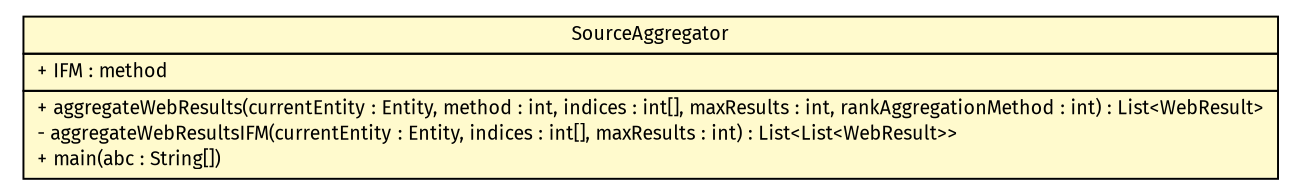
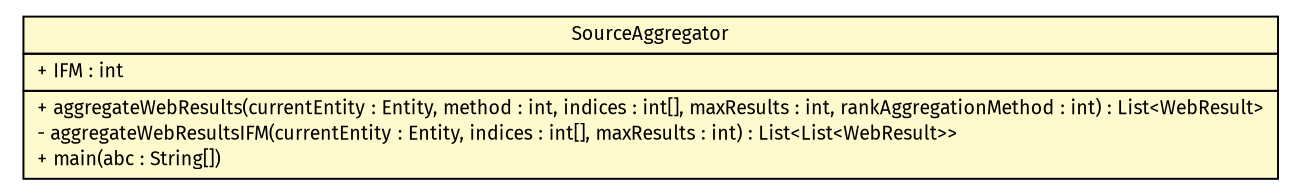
node "SourceAggregator": text "+ IFM : method" -> "+ IFM : int"
